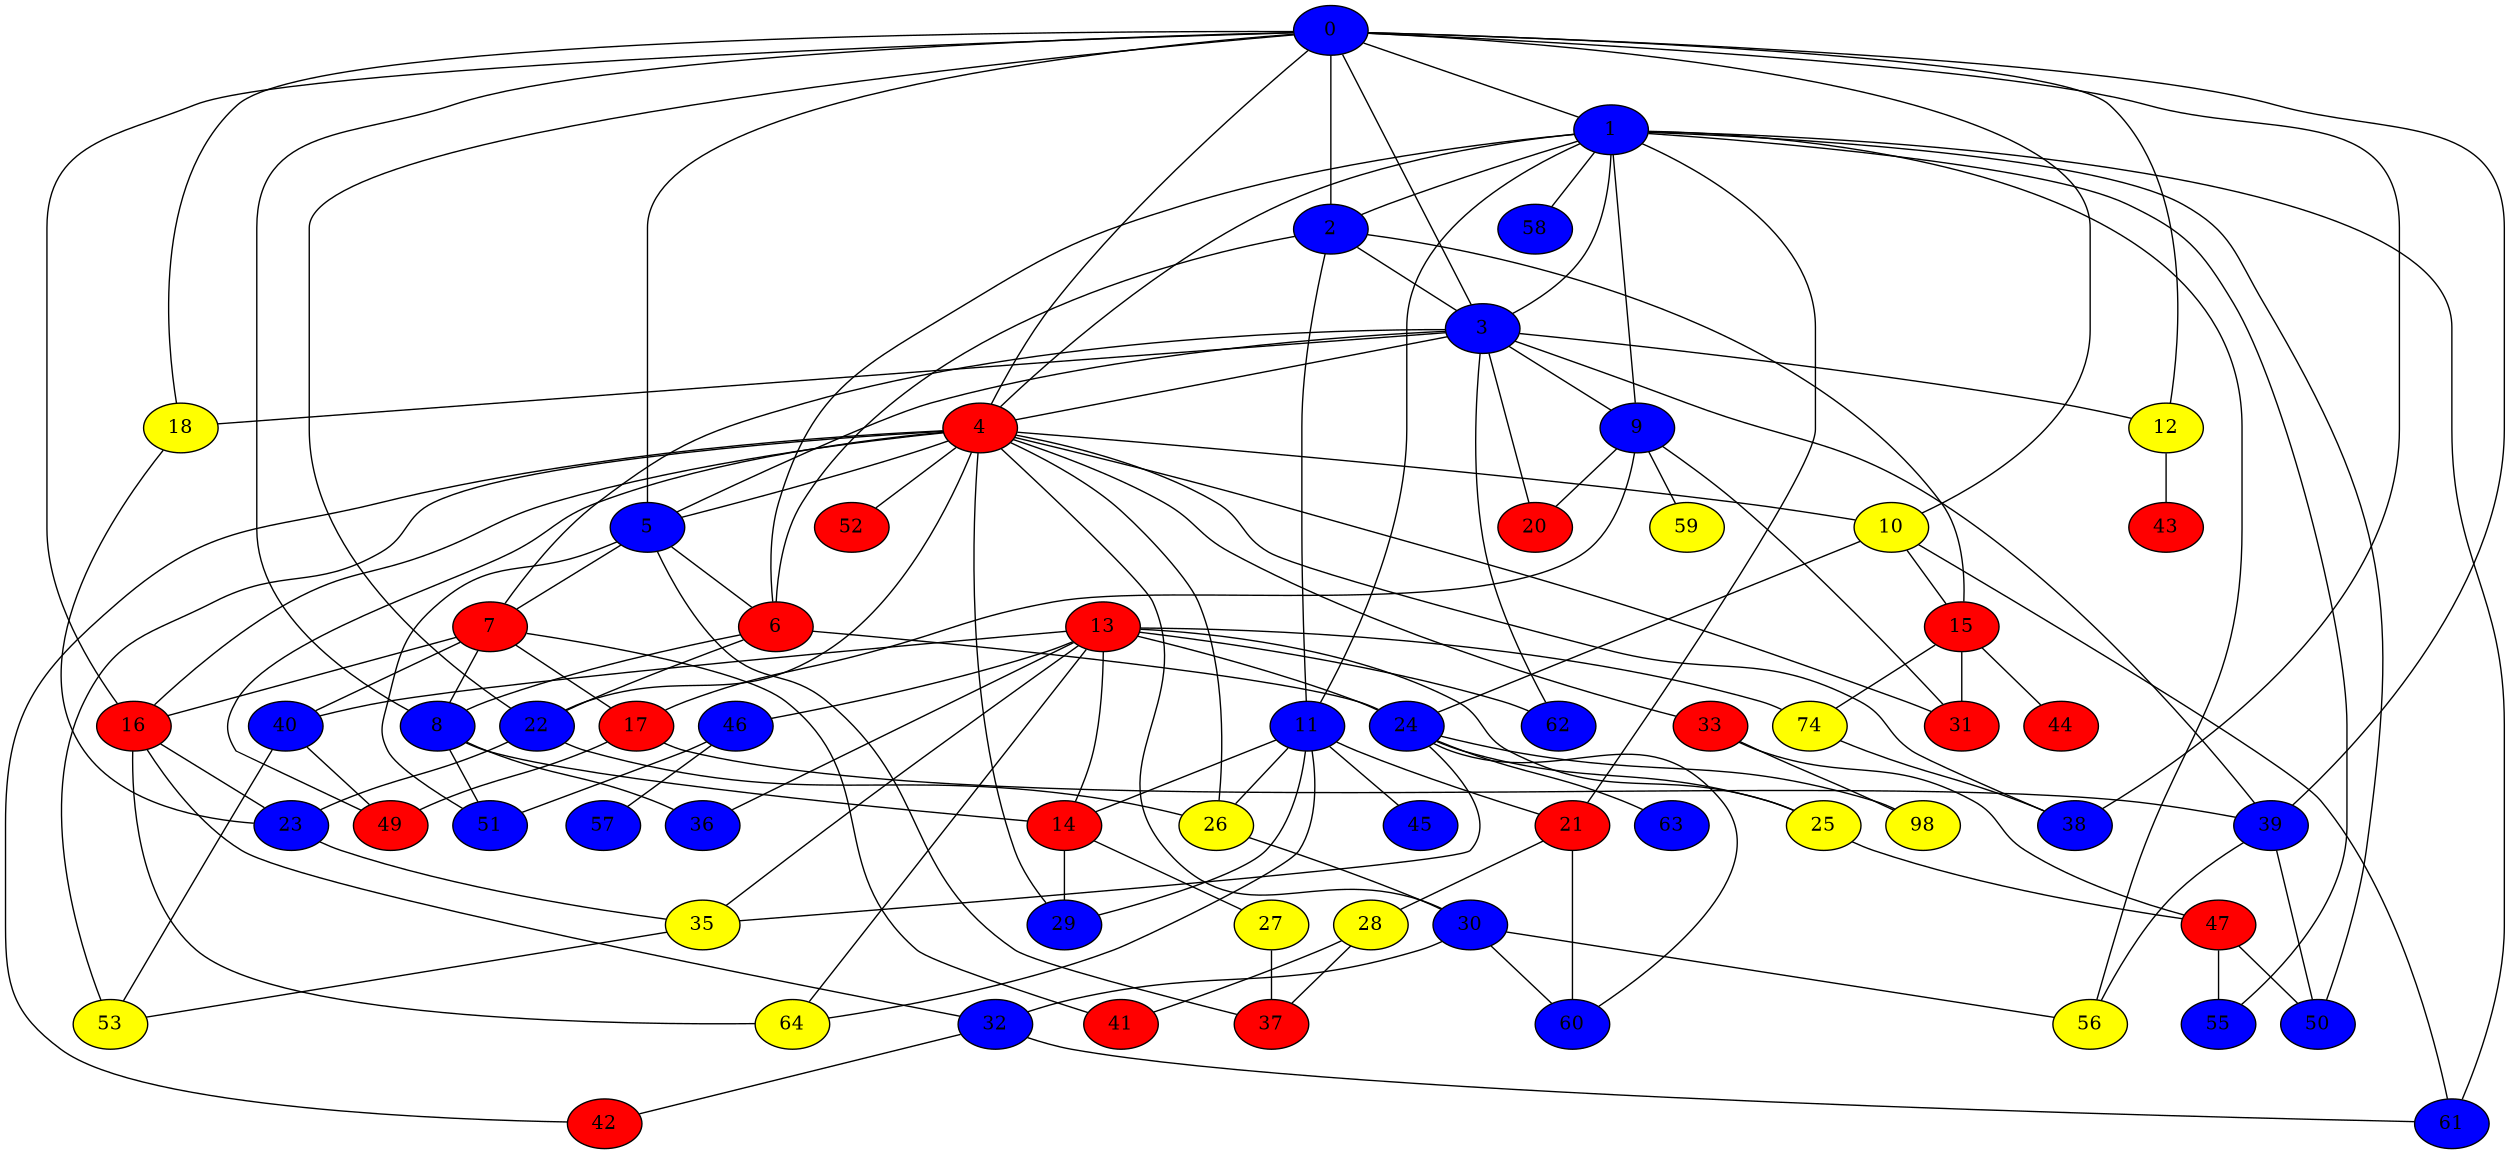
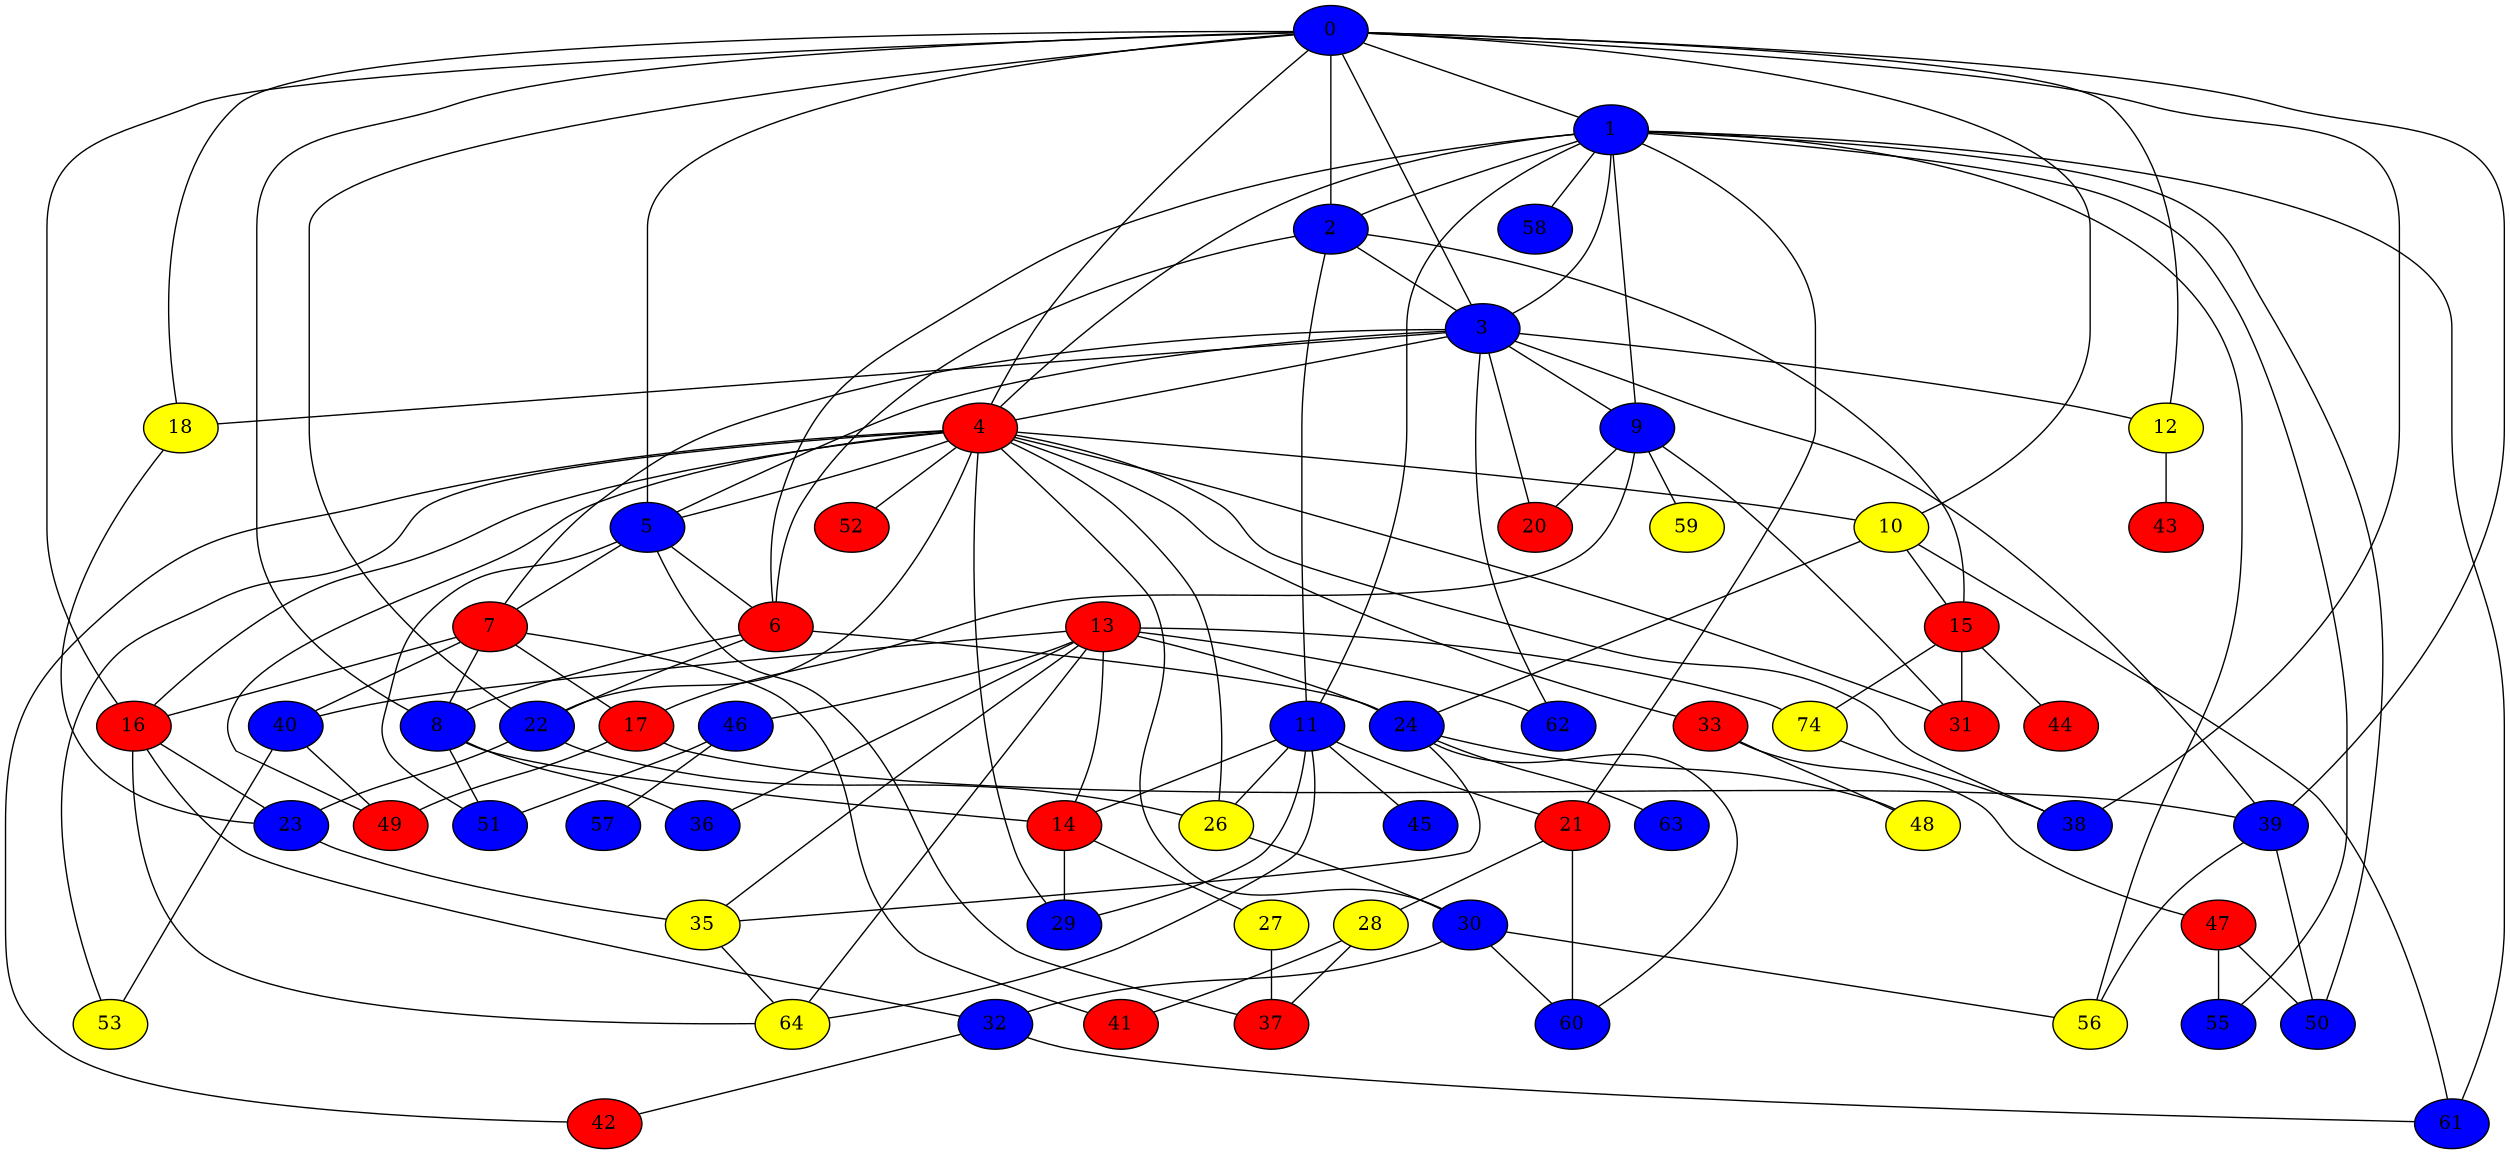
node "25": removed
node "98": label "98" -> "48"
edge "35" -- "53": now "35" -- "64"
